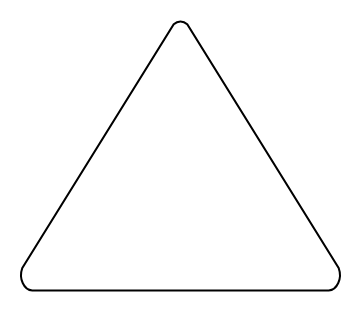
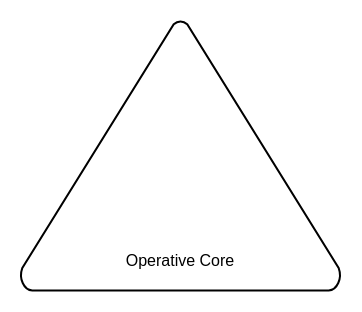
node "Operative Core": added
